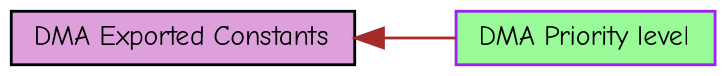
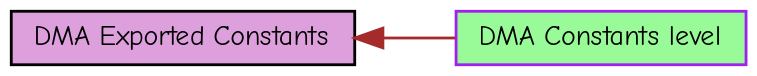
node "DMA Priority level": label "DMA Priority level" -> "DMA Constants level"
